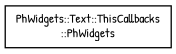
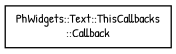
node "PhWidgets::Text::ThisCallbacks ::PhWidgets": label "PhWidgets::Text::ThisCallbacks ::PhWidgets" -> "PhWidgets::Text::ThisCallbacks ::Callback"
